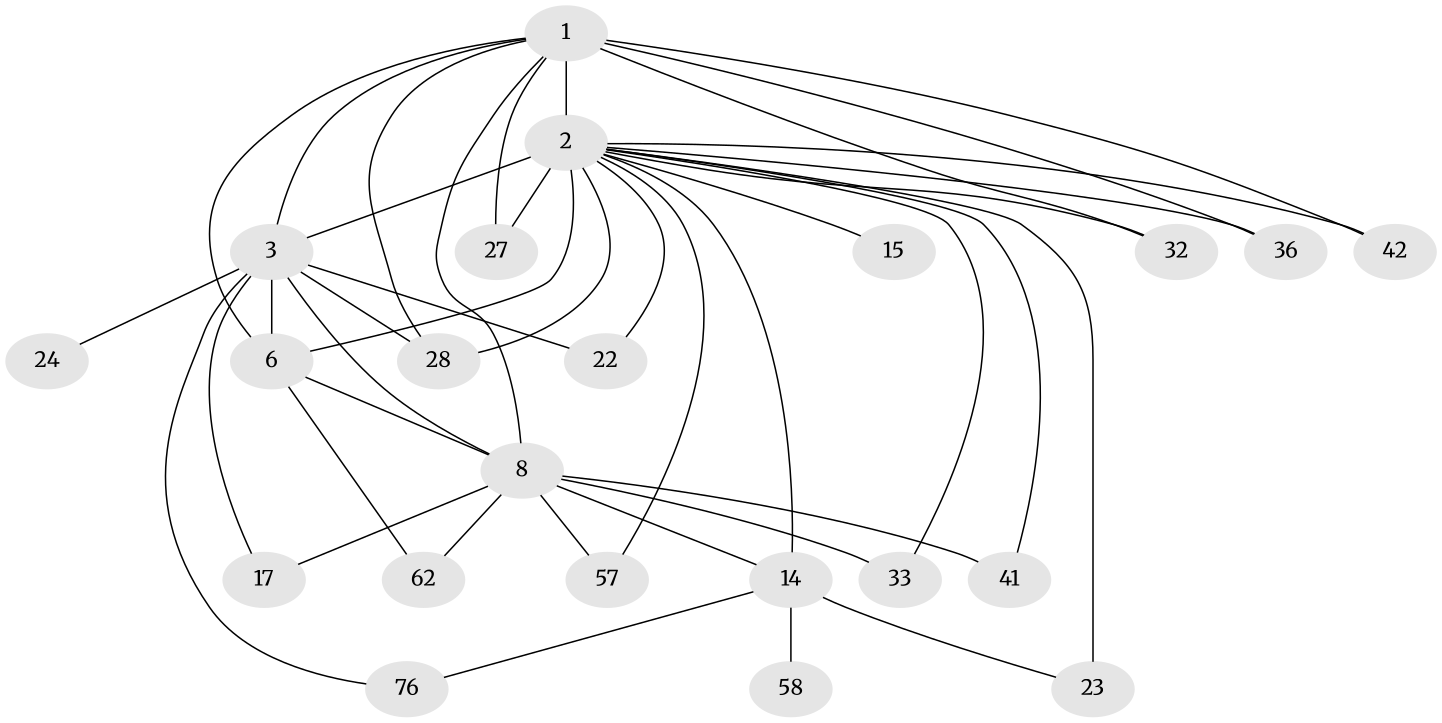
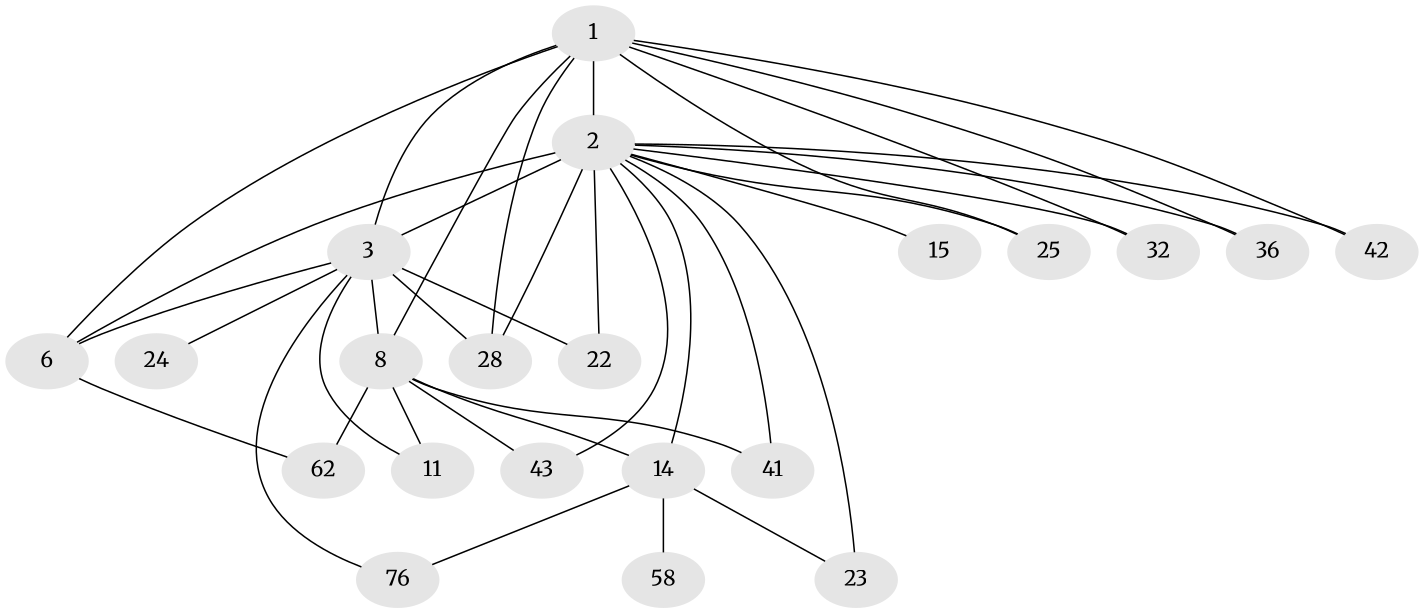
node "27": label "27" -> "25"
edge "6" -- "8": removed
node "17": label "17" -> "11"
node "57": removed
node "33": label "33" -> "43"
